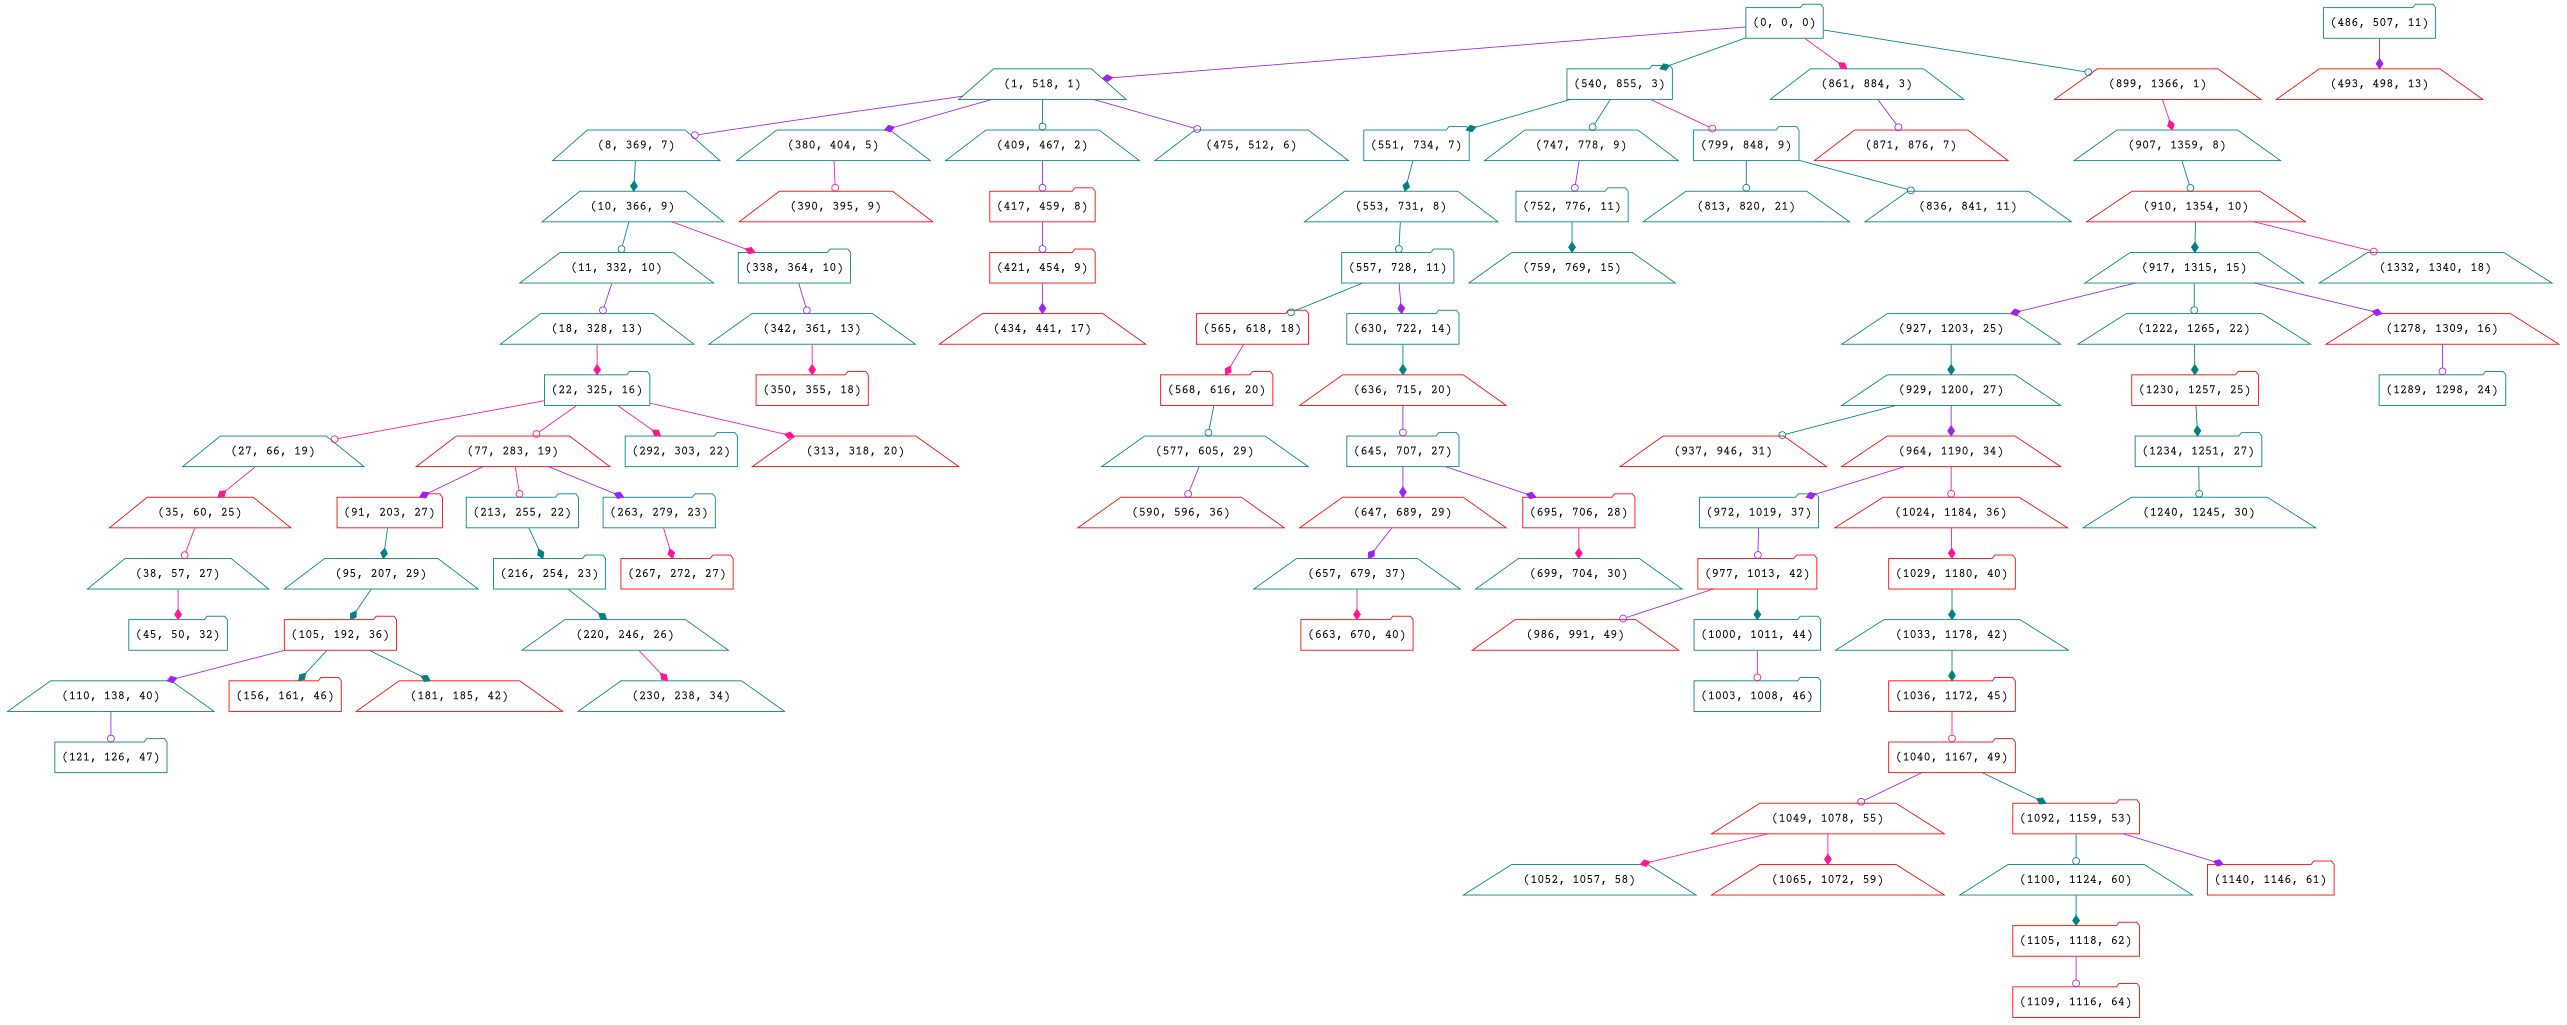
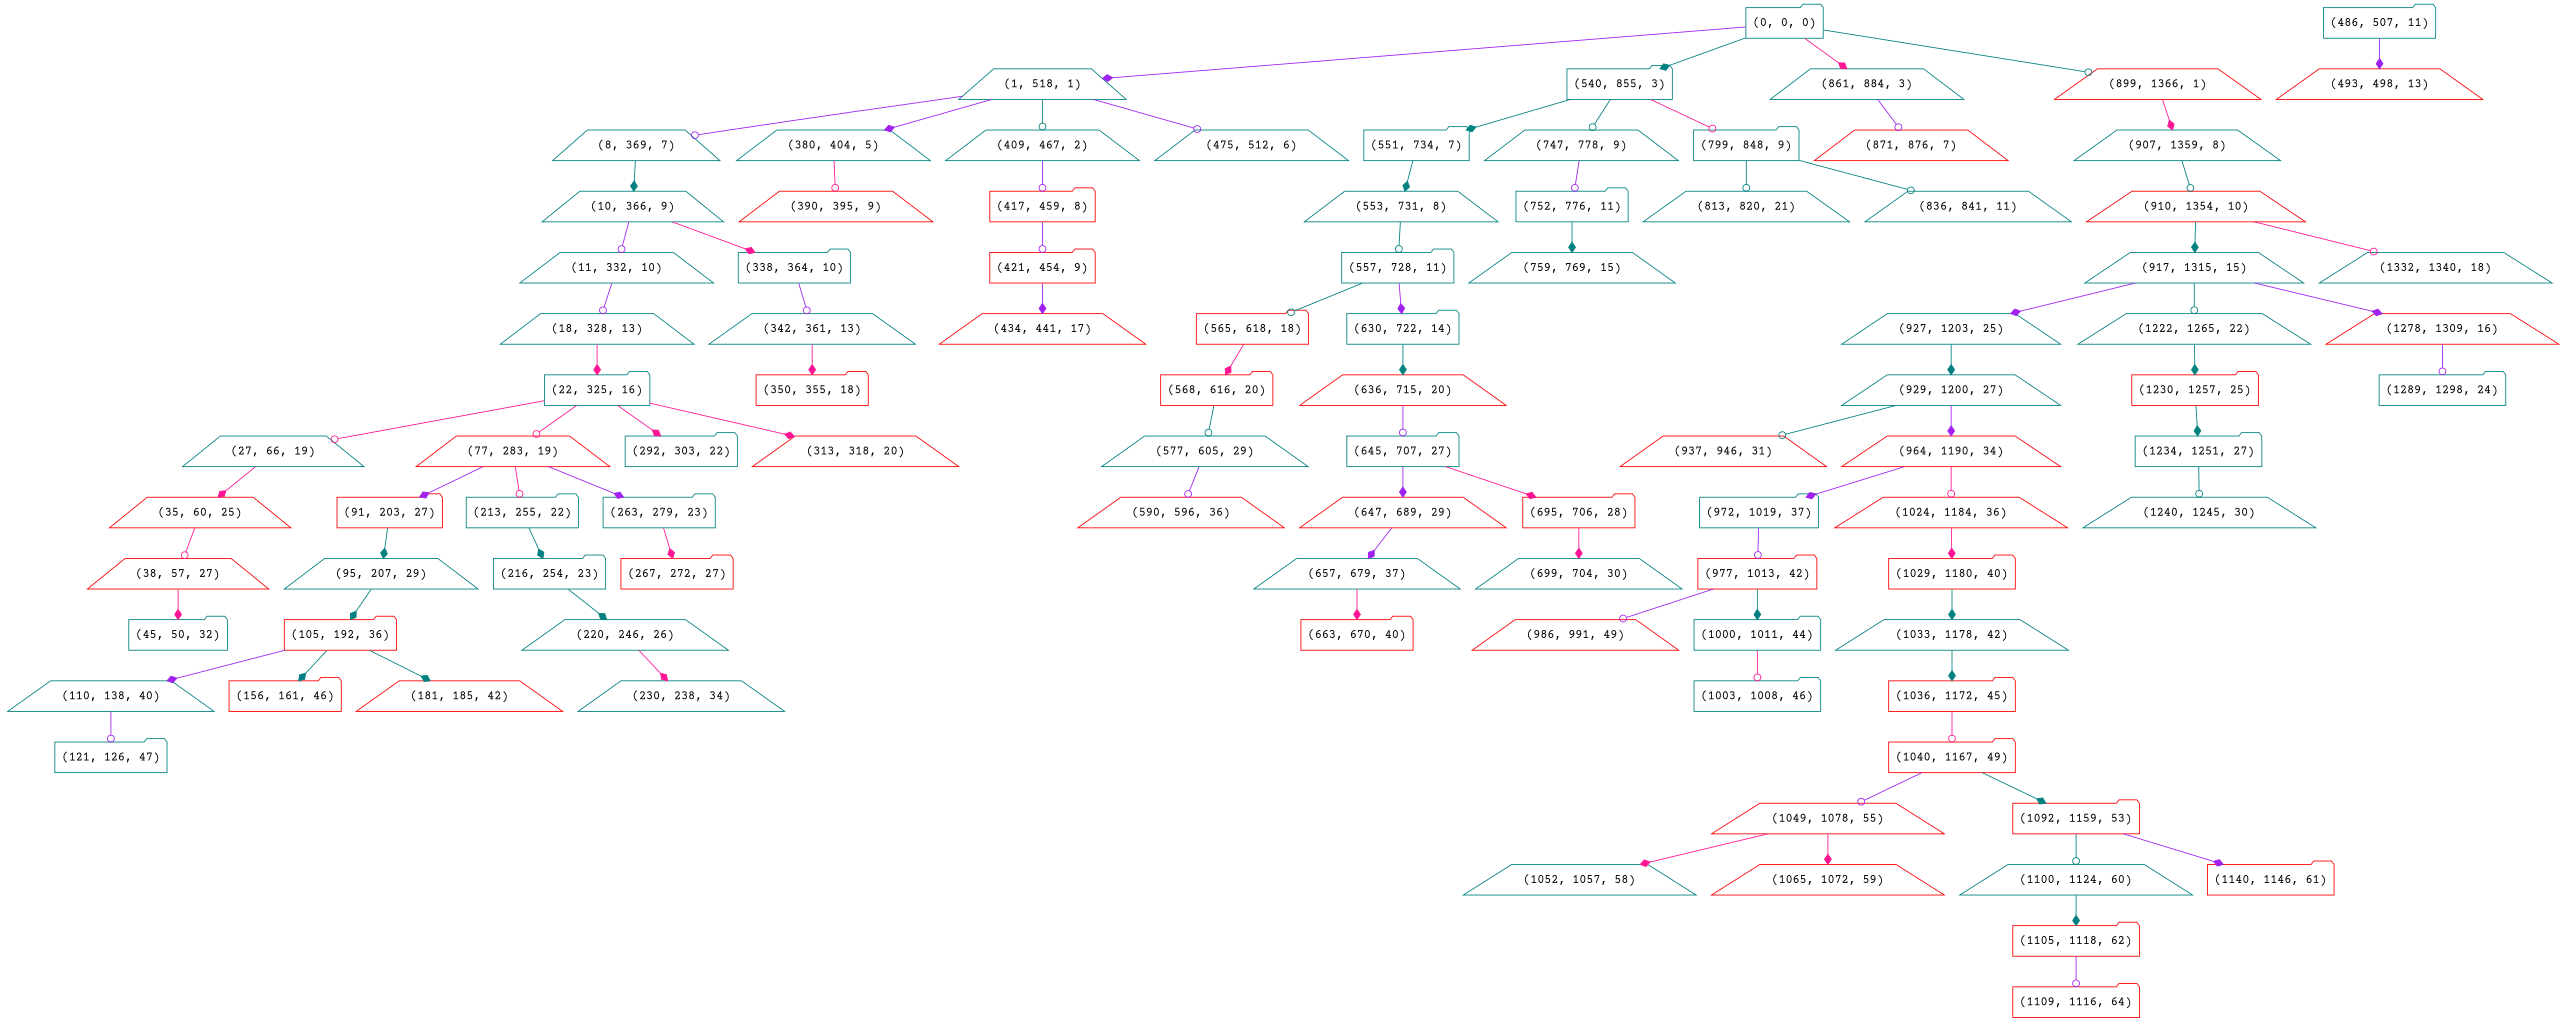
edge "(10, 366, 9)" -> "(11, 332, 10)": color teal -> purple
edge "(645, 707, 27)" -> "(695, 706, 28)": color purple -> deeppink
node "(38, 57, 27)": color teal -> red
